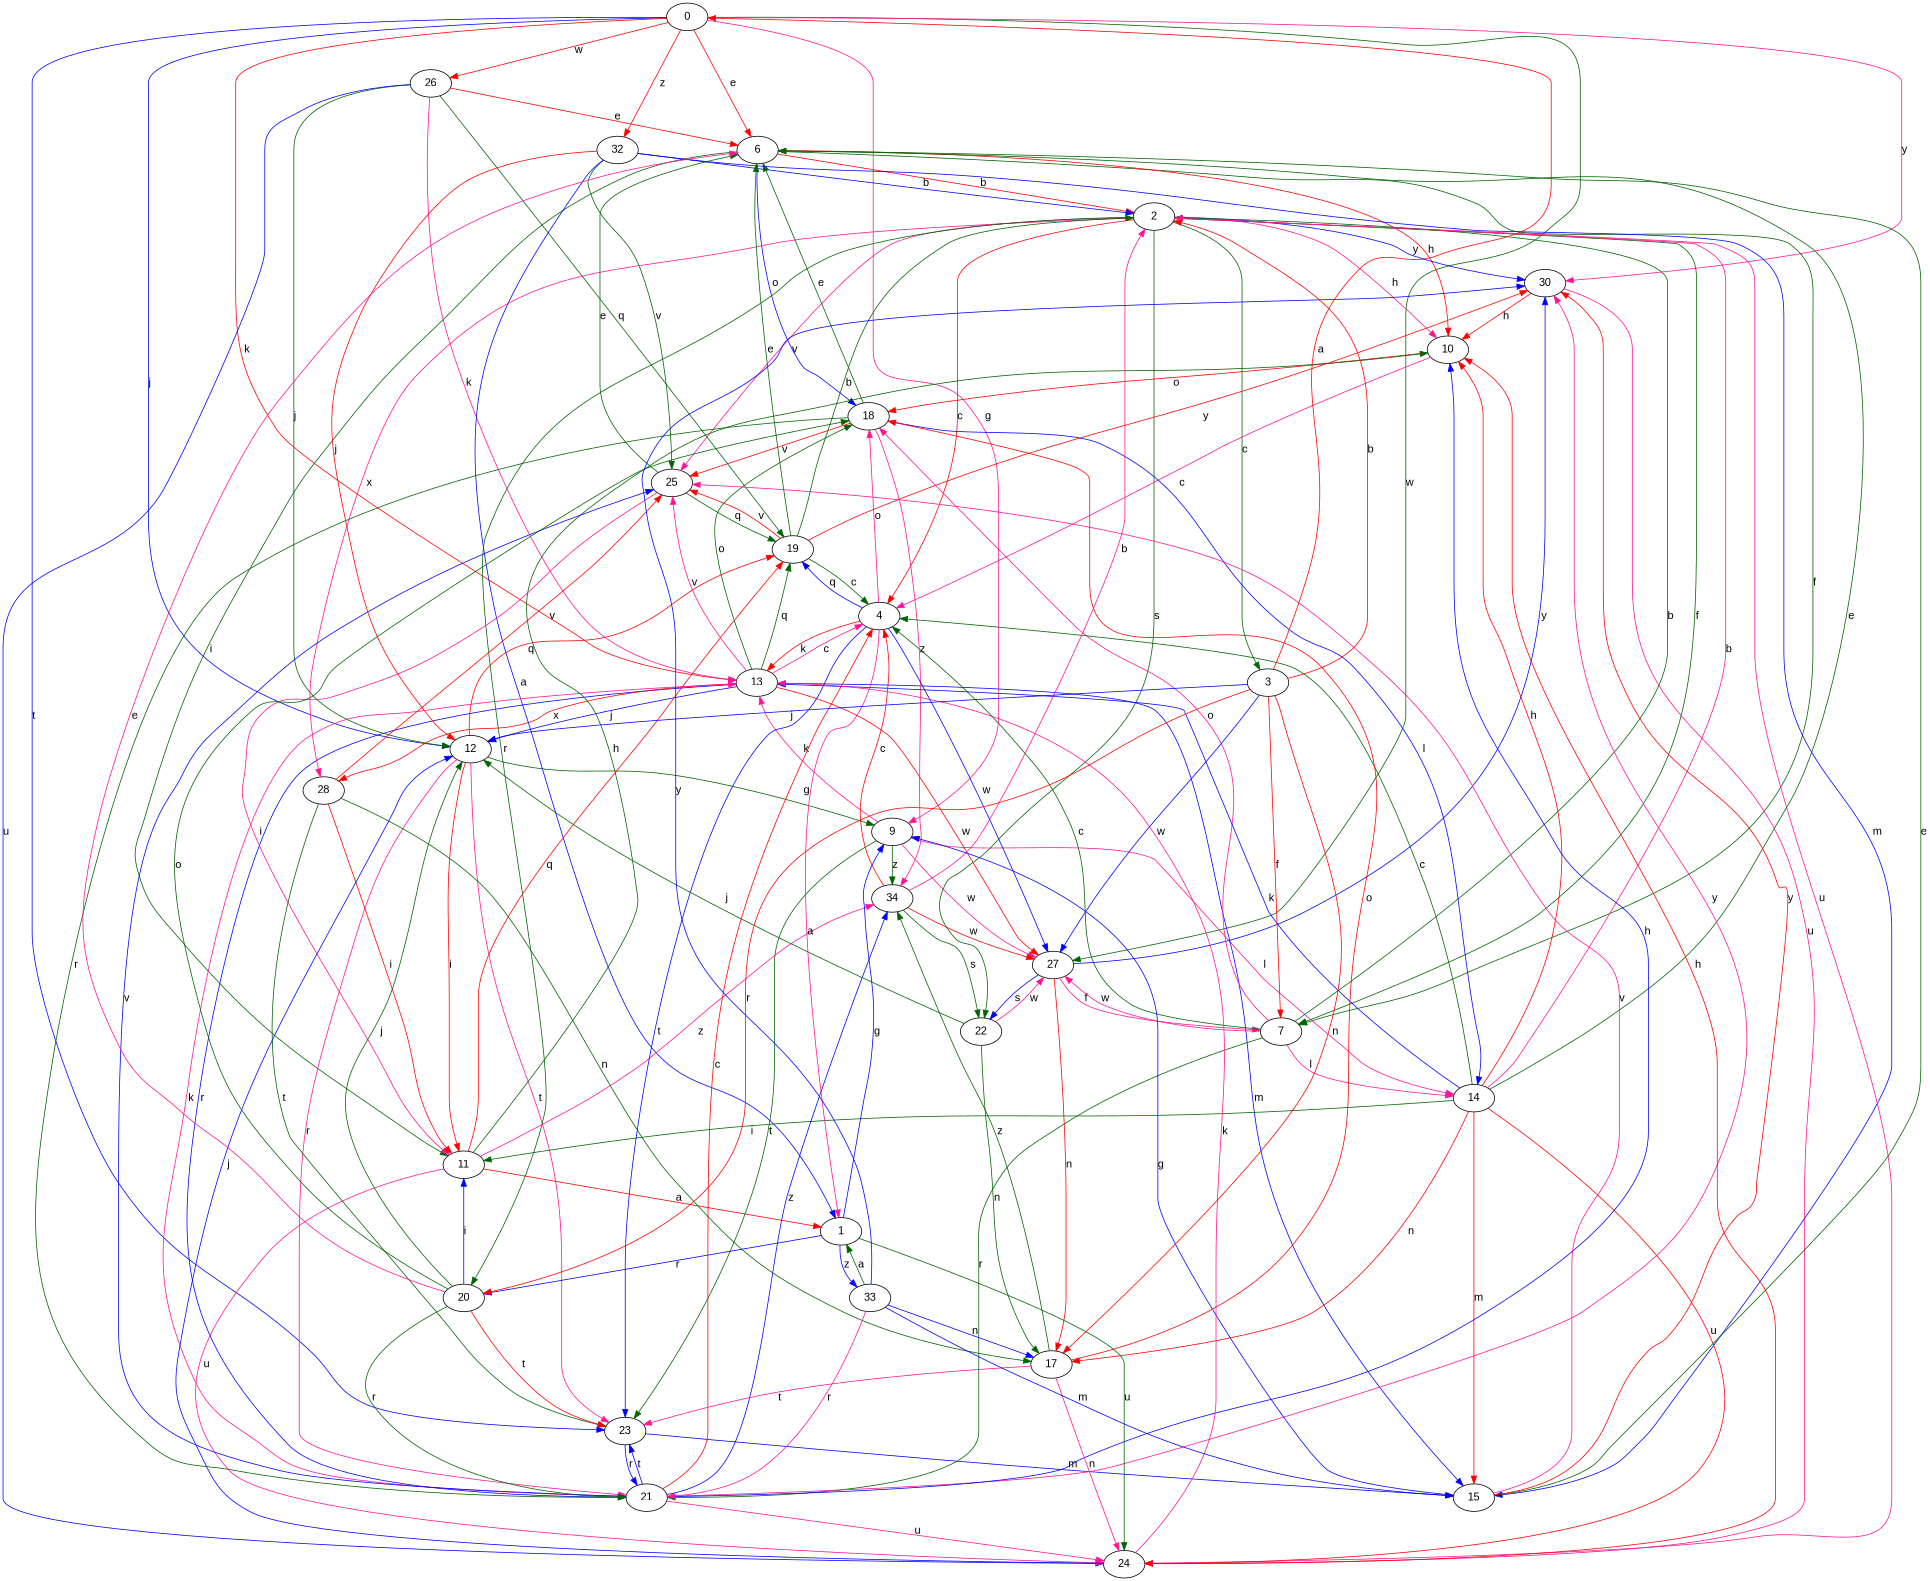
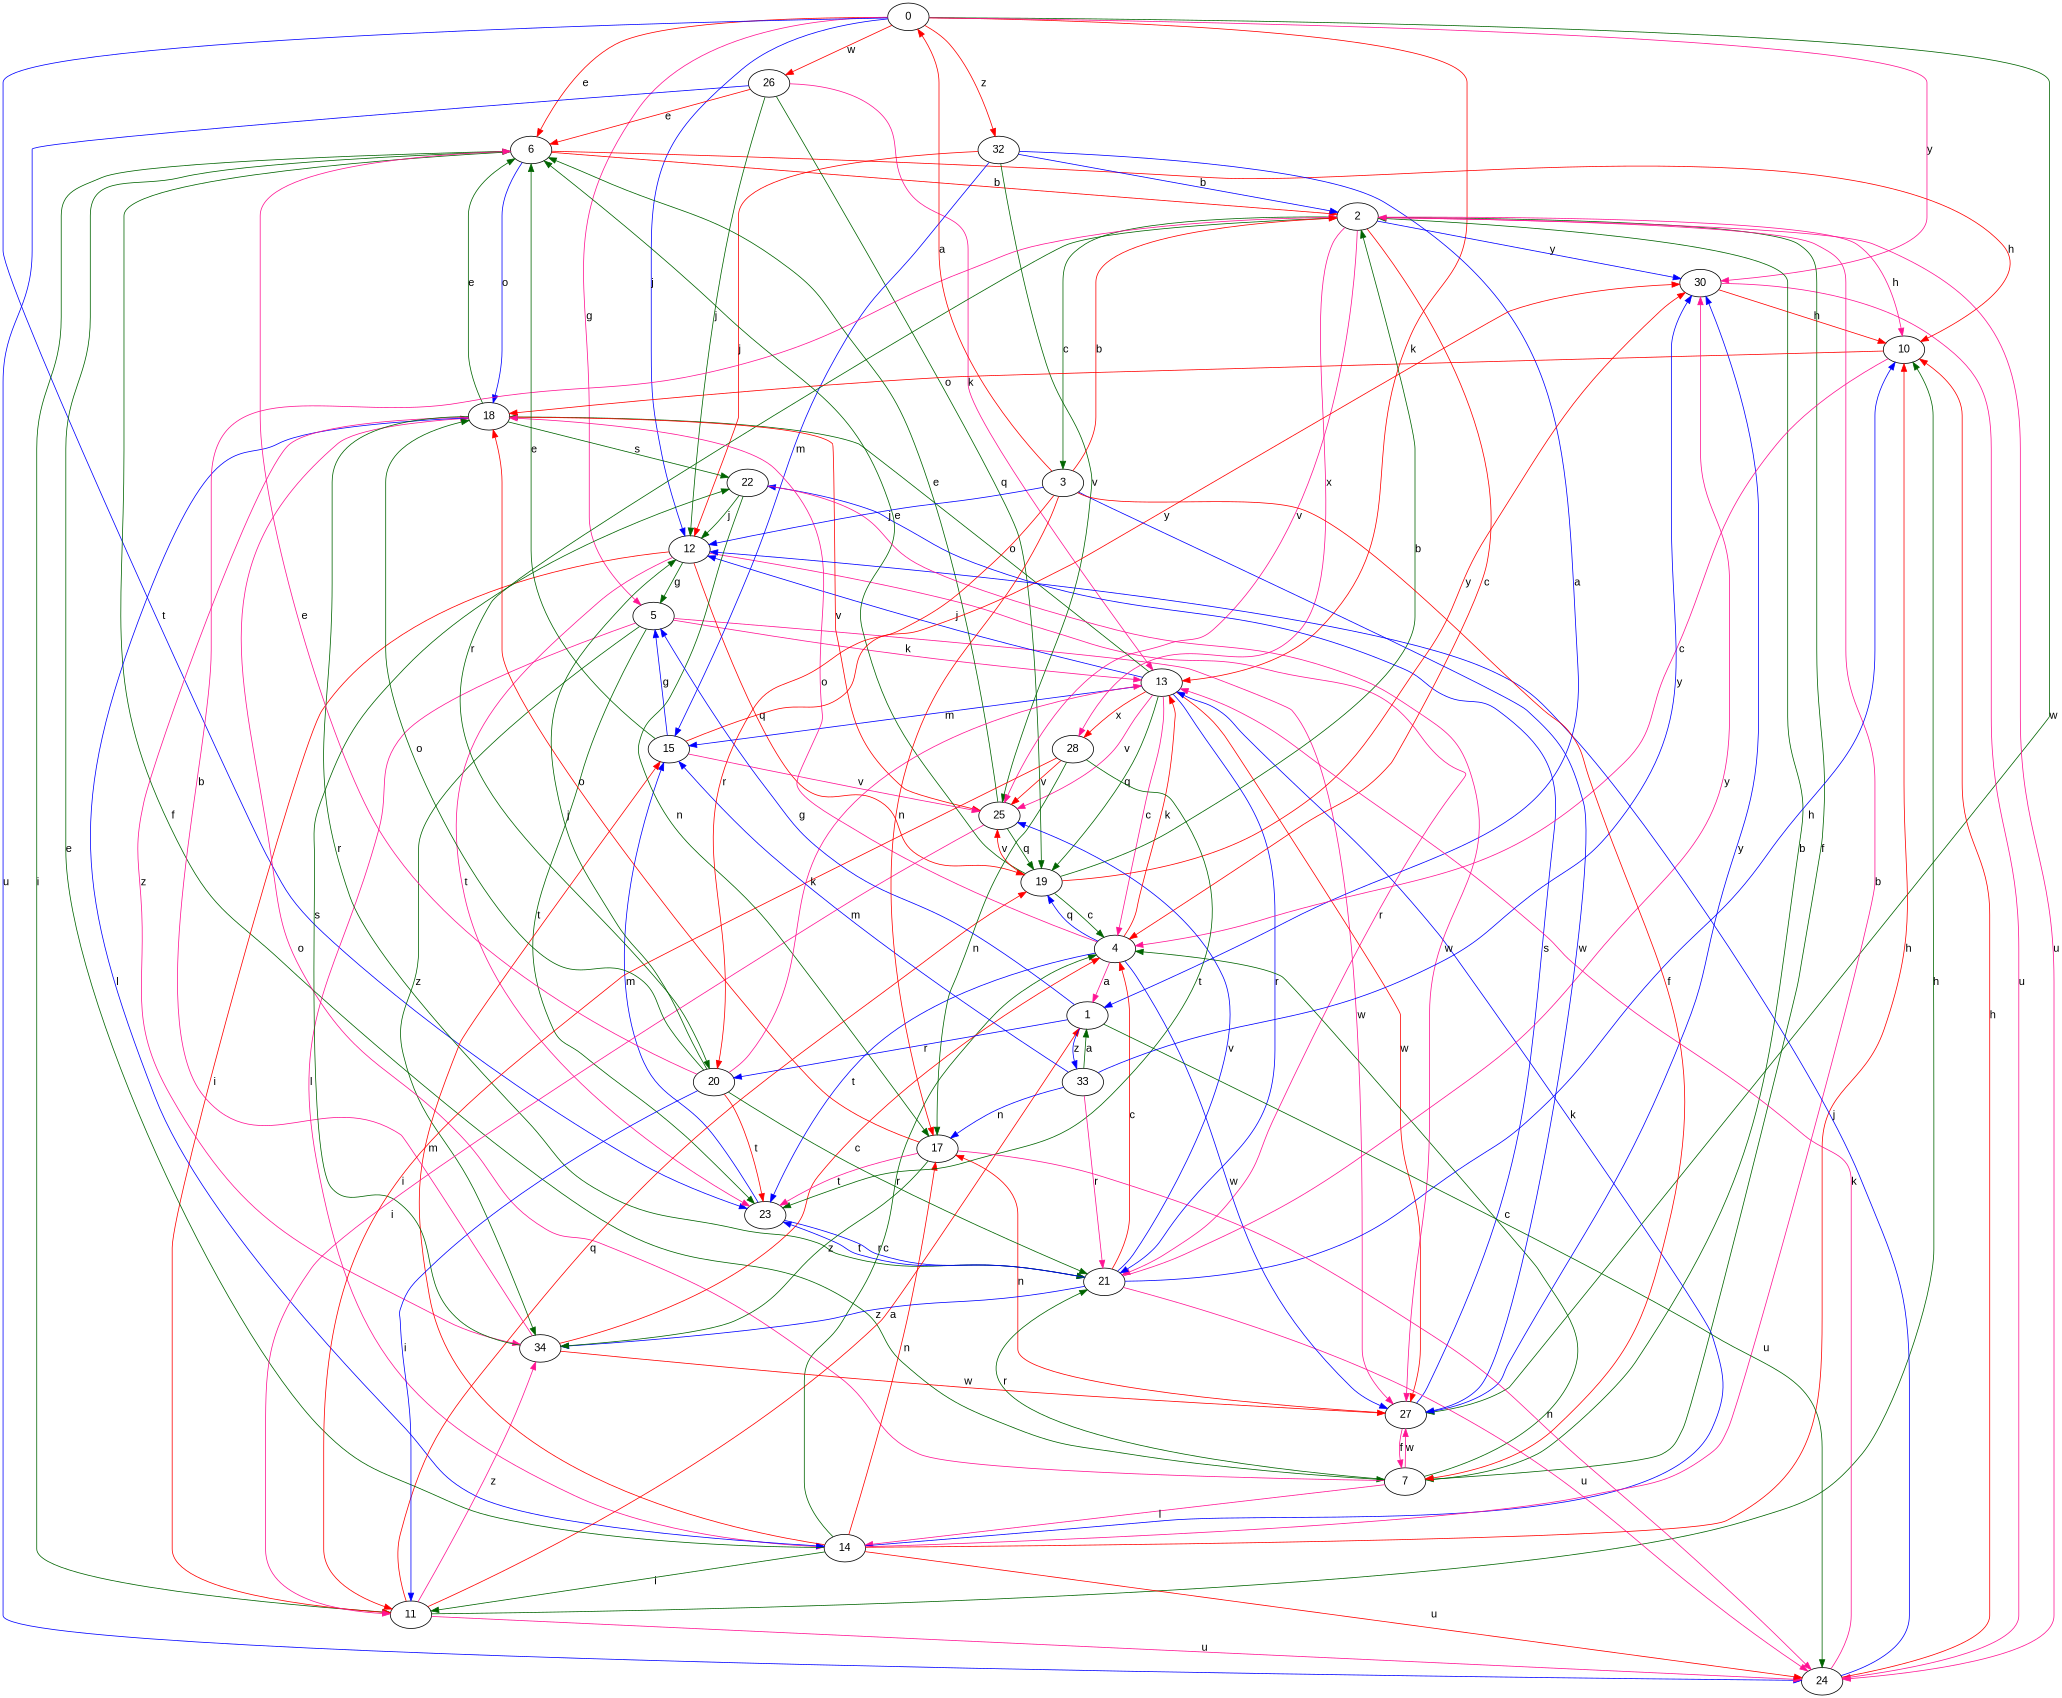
edge "2" -> "22": now "18" -> "22"
node "9": label "9" -> "5"
edge "21" -> "13": now "20" -> "13"
